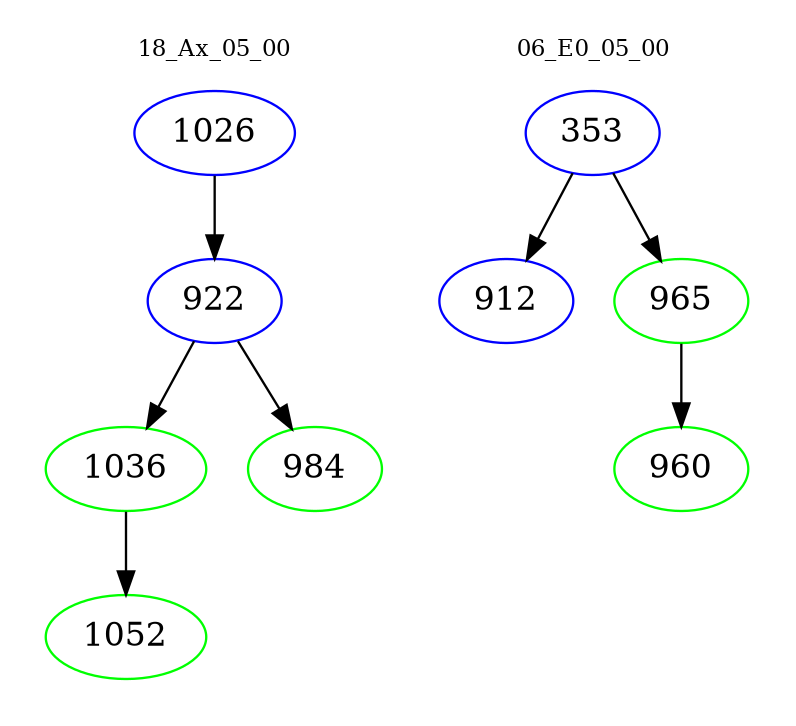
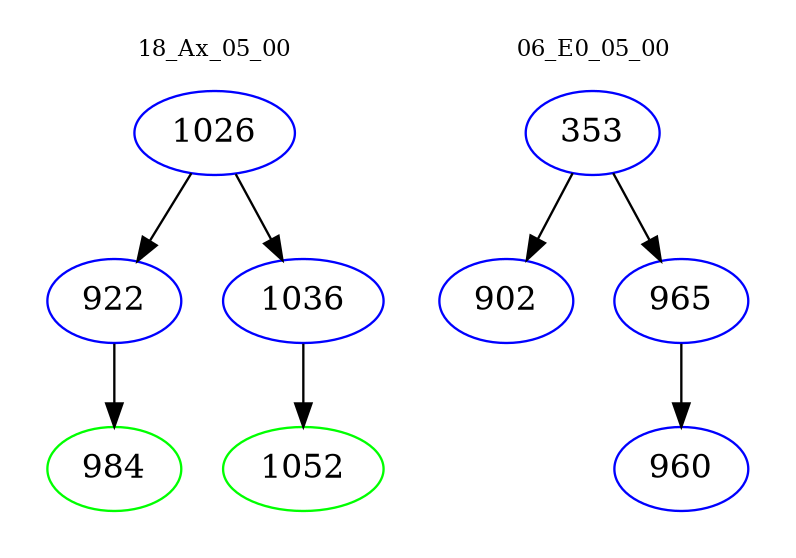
node "912": label "912" -> "902"
node "965": color green -> blue
edge "922" -> "1036": now "1026" -> "1036"
node "1036": color green -> blue
node "960": color green -> blue
